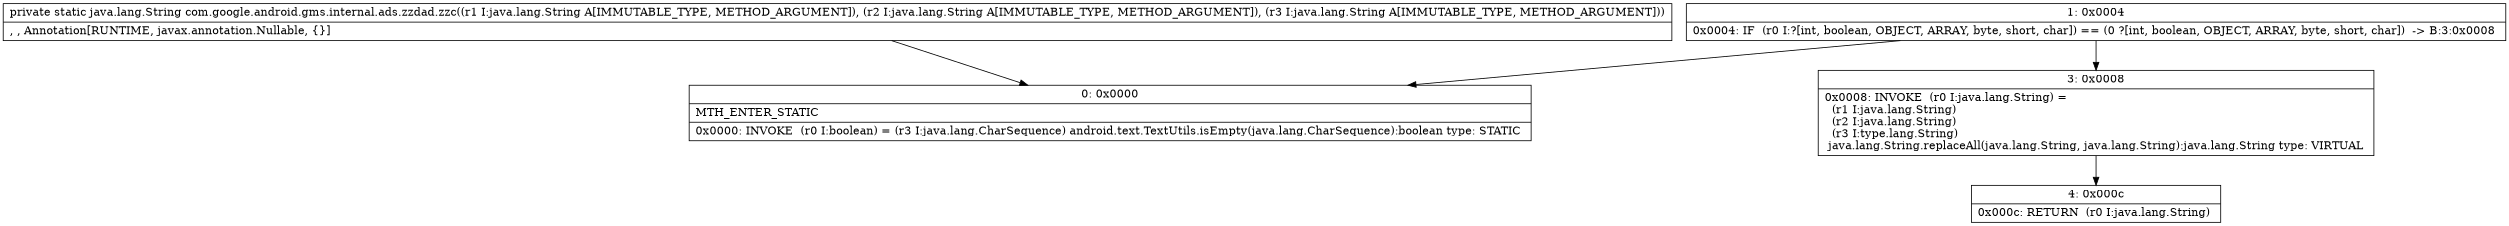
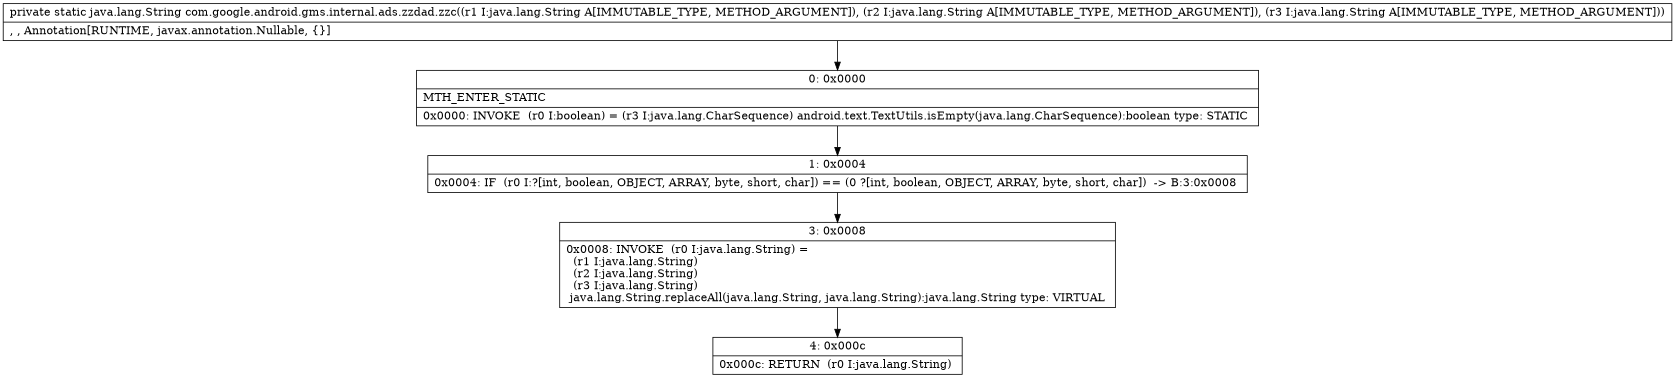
edge "1: 0x0004" -> "0: 0x0000": reversed
node "3: 0x0008": text "(r3 I:type.lang.String)" -> "(r3 I:java.lang.String)"
